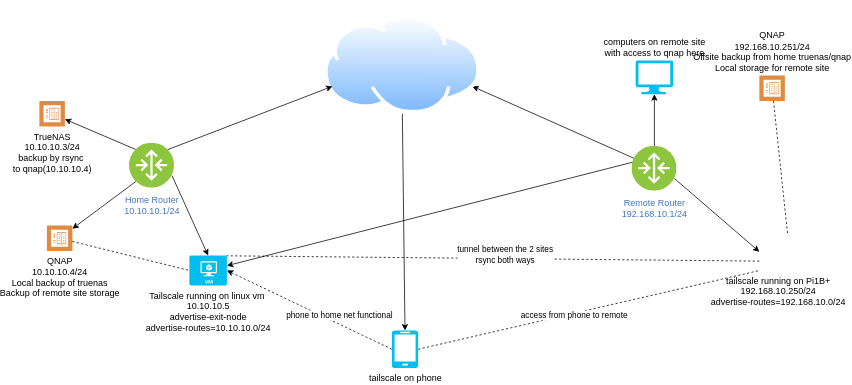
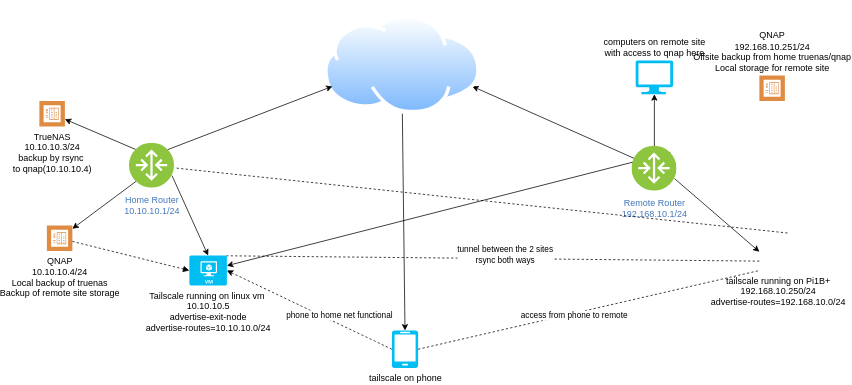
edge "QNAP 192.168.10.251/24 Offsite backup from home truenas/qnap Local storage for remote site" -- "tailscale running on Pi1B+ 192.168.10.250/24 advertise-routes=192.168.10.0/24": now "Home Router 10.10.10.1/24" -- "tailscale running on Pi1B+ 192.168.10.250/24 advertise-routes=192.168.10.0/24"
edge "QNAP 10.10.10.4/24 Local backup of truenas Backup of remote site storage" -- "Tailscale running on linux vm 10.10.10.5 advertise-exit-node advertise-routes=10.10.10.0/24": arrowhead none -> block
